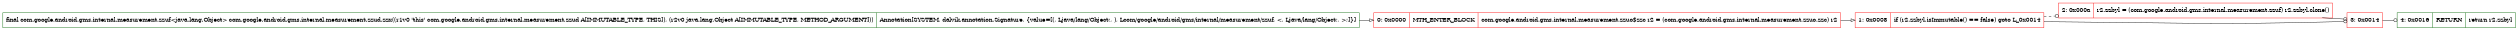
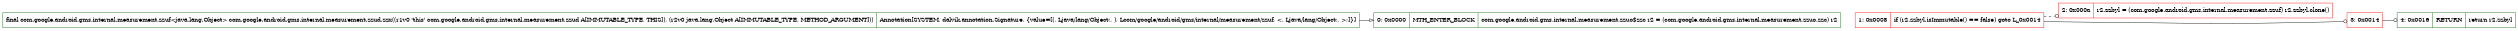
edge "2: 0x000a" -> "3: 0x0014": removed
node "0: 0x0000": color red -> darkgreen
edge "0: 0x0000" -> "1: 0x0008": removed
